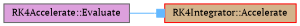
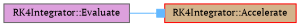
node "RK4Accelerate::Evaluate": label "RK4Accelerate::Evaluate" -> "RK4Integrator::Evaluate"
